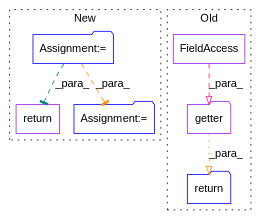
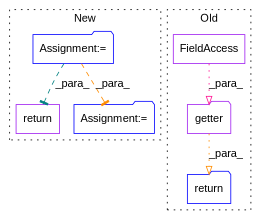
edge "FieldAccess" -> "getter": style dashed -> dotted
